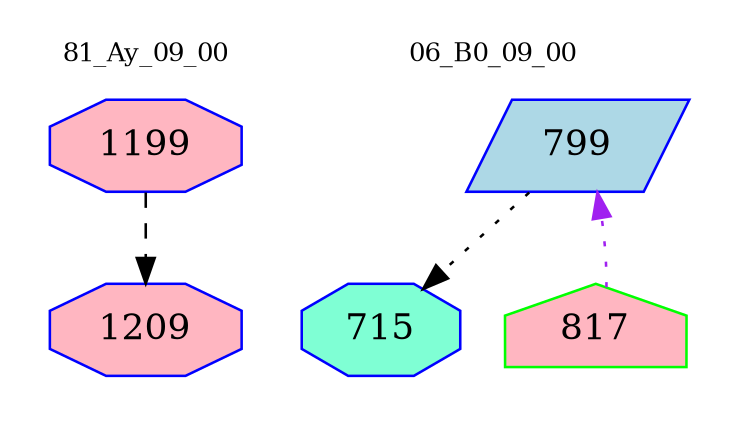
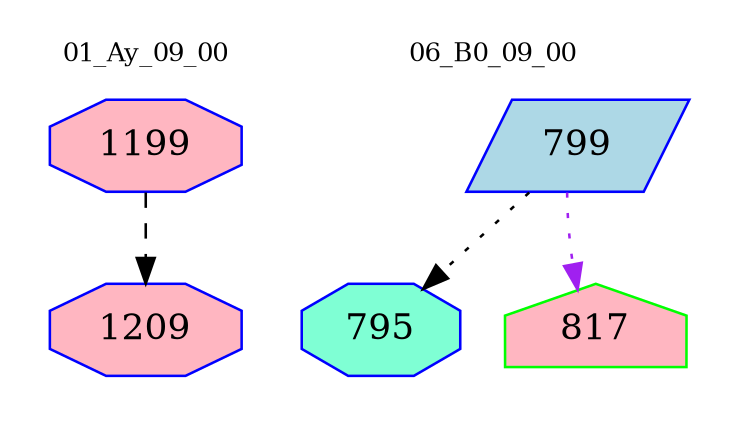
cluster "81_Ay_09_00": label "81_Ay_09_00" -> "01_Ay_09_00"
edge "817" -> "799": reversed
node "715": label "715" -> "795"
